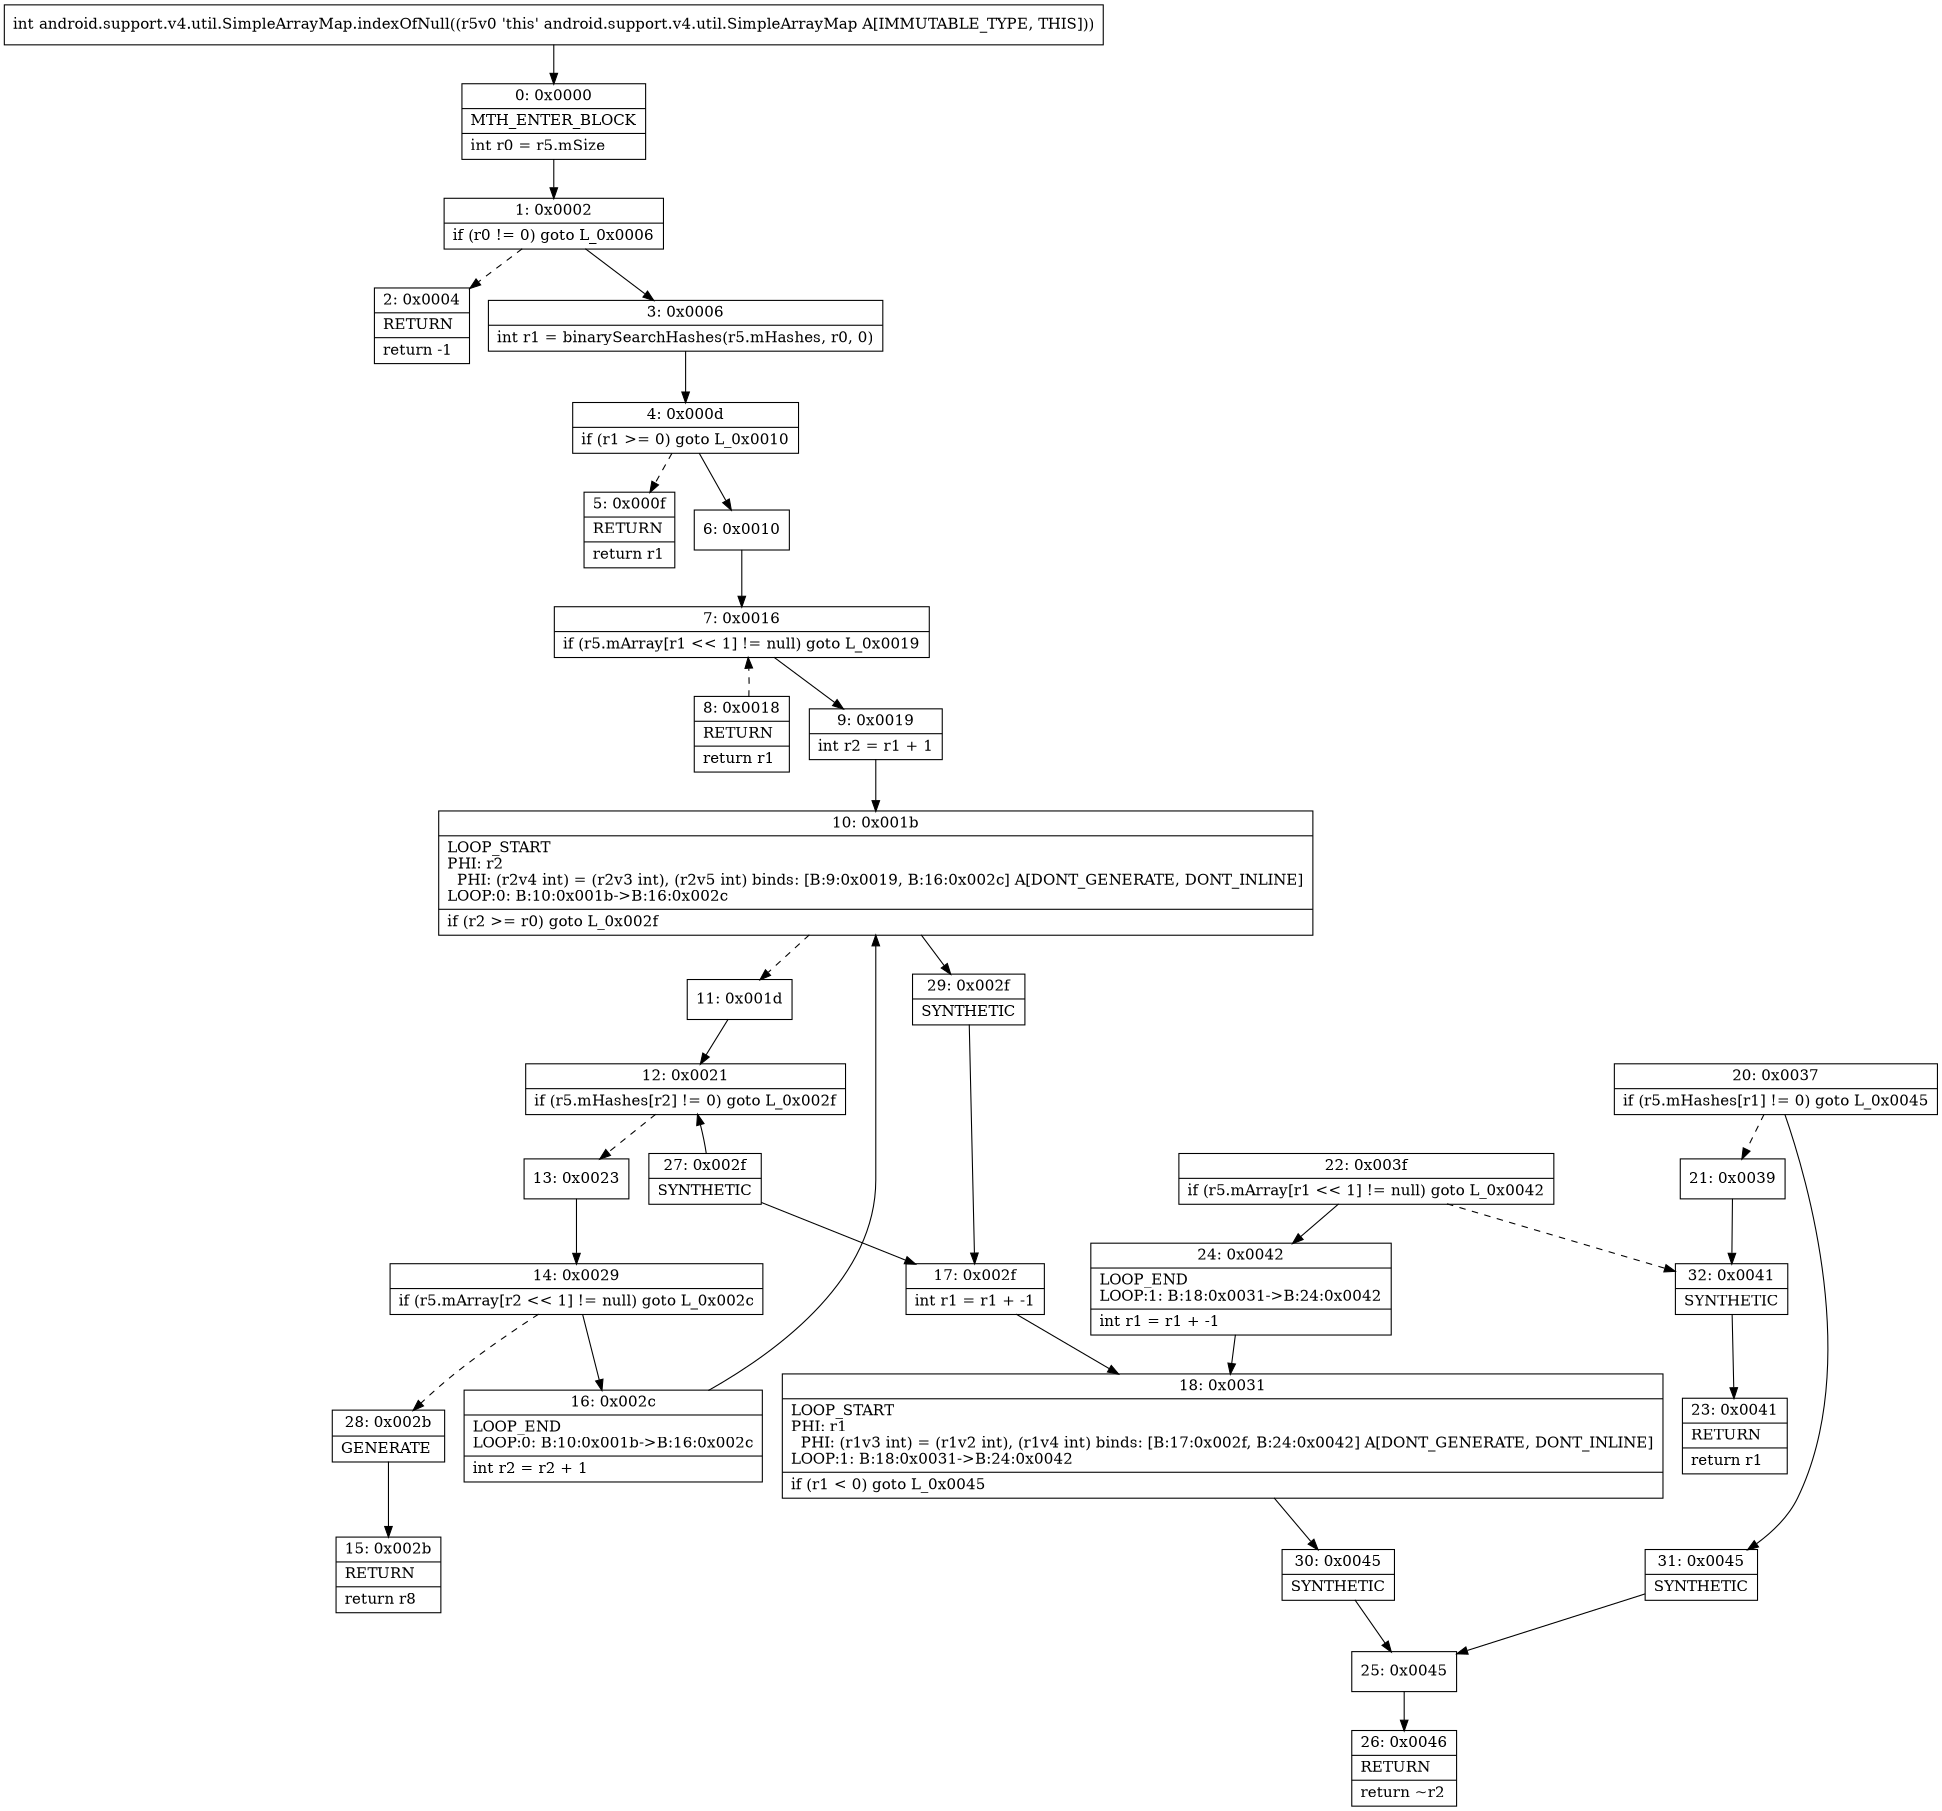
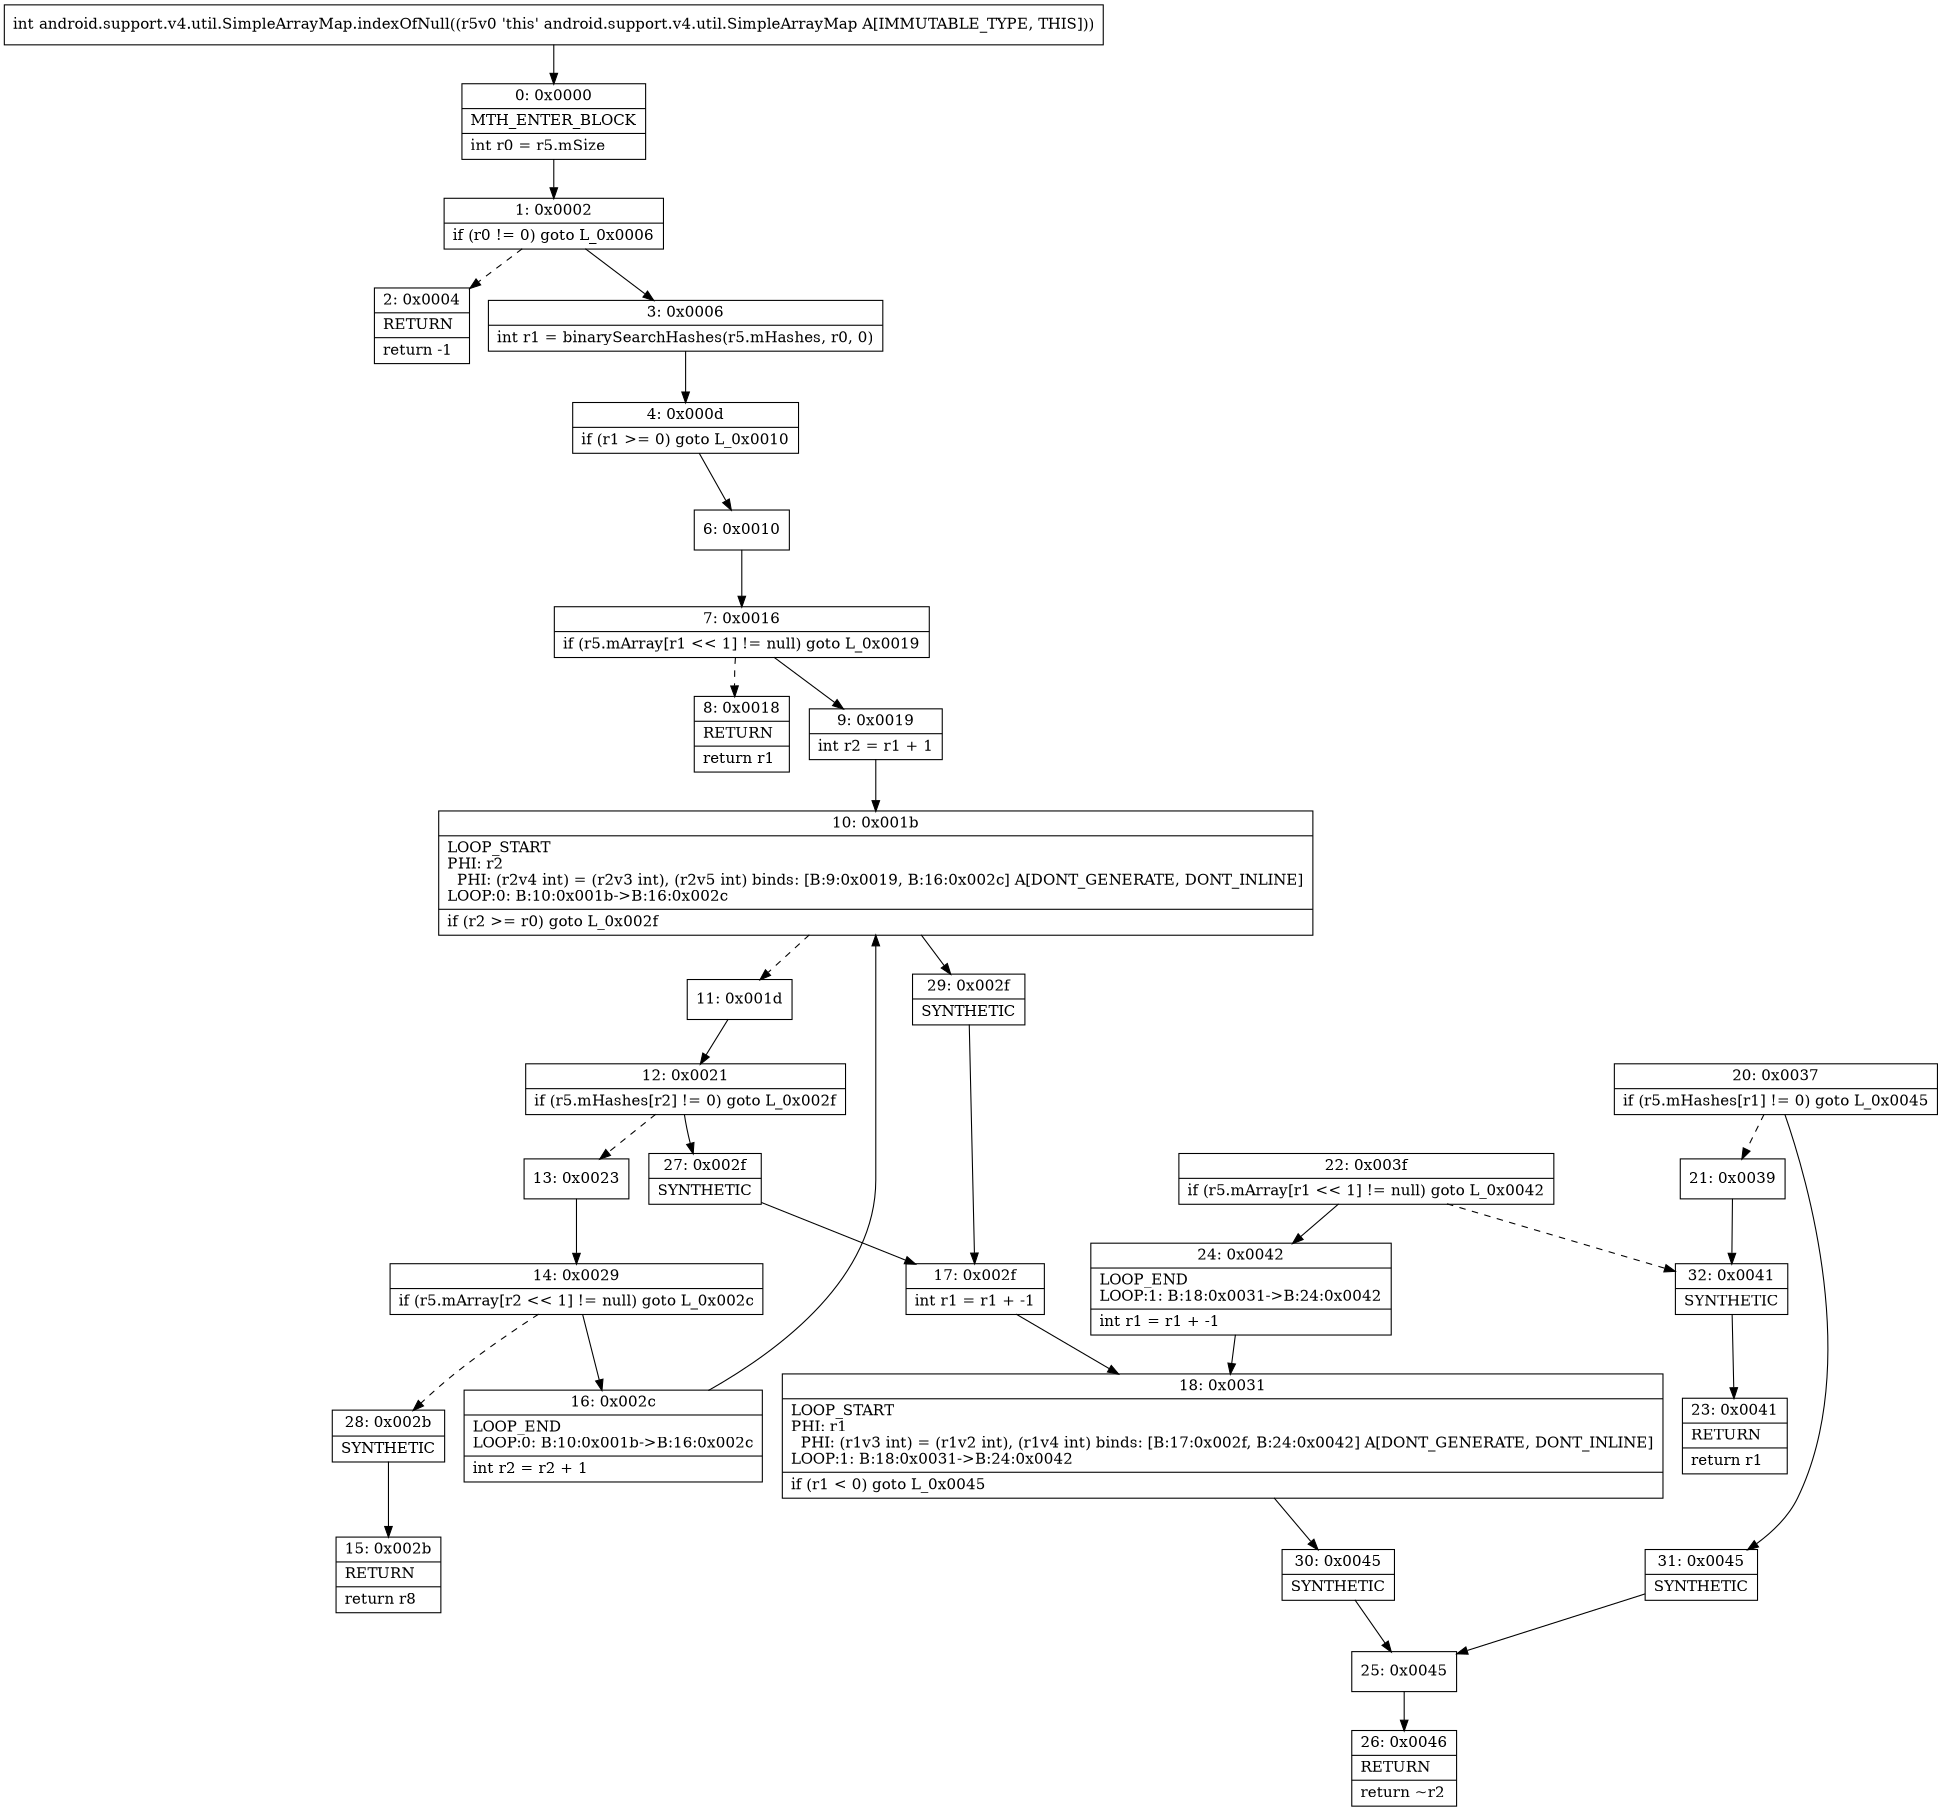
node "5: 0x000f": removed
edge "8: 0x0018" -> "7: 0x0016": reversed
edge "27: 0x002f" -> "12: 0x0021": reversed
node "28: 0x002b": text "GENERATE" -> "SYNTHETIC"
